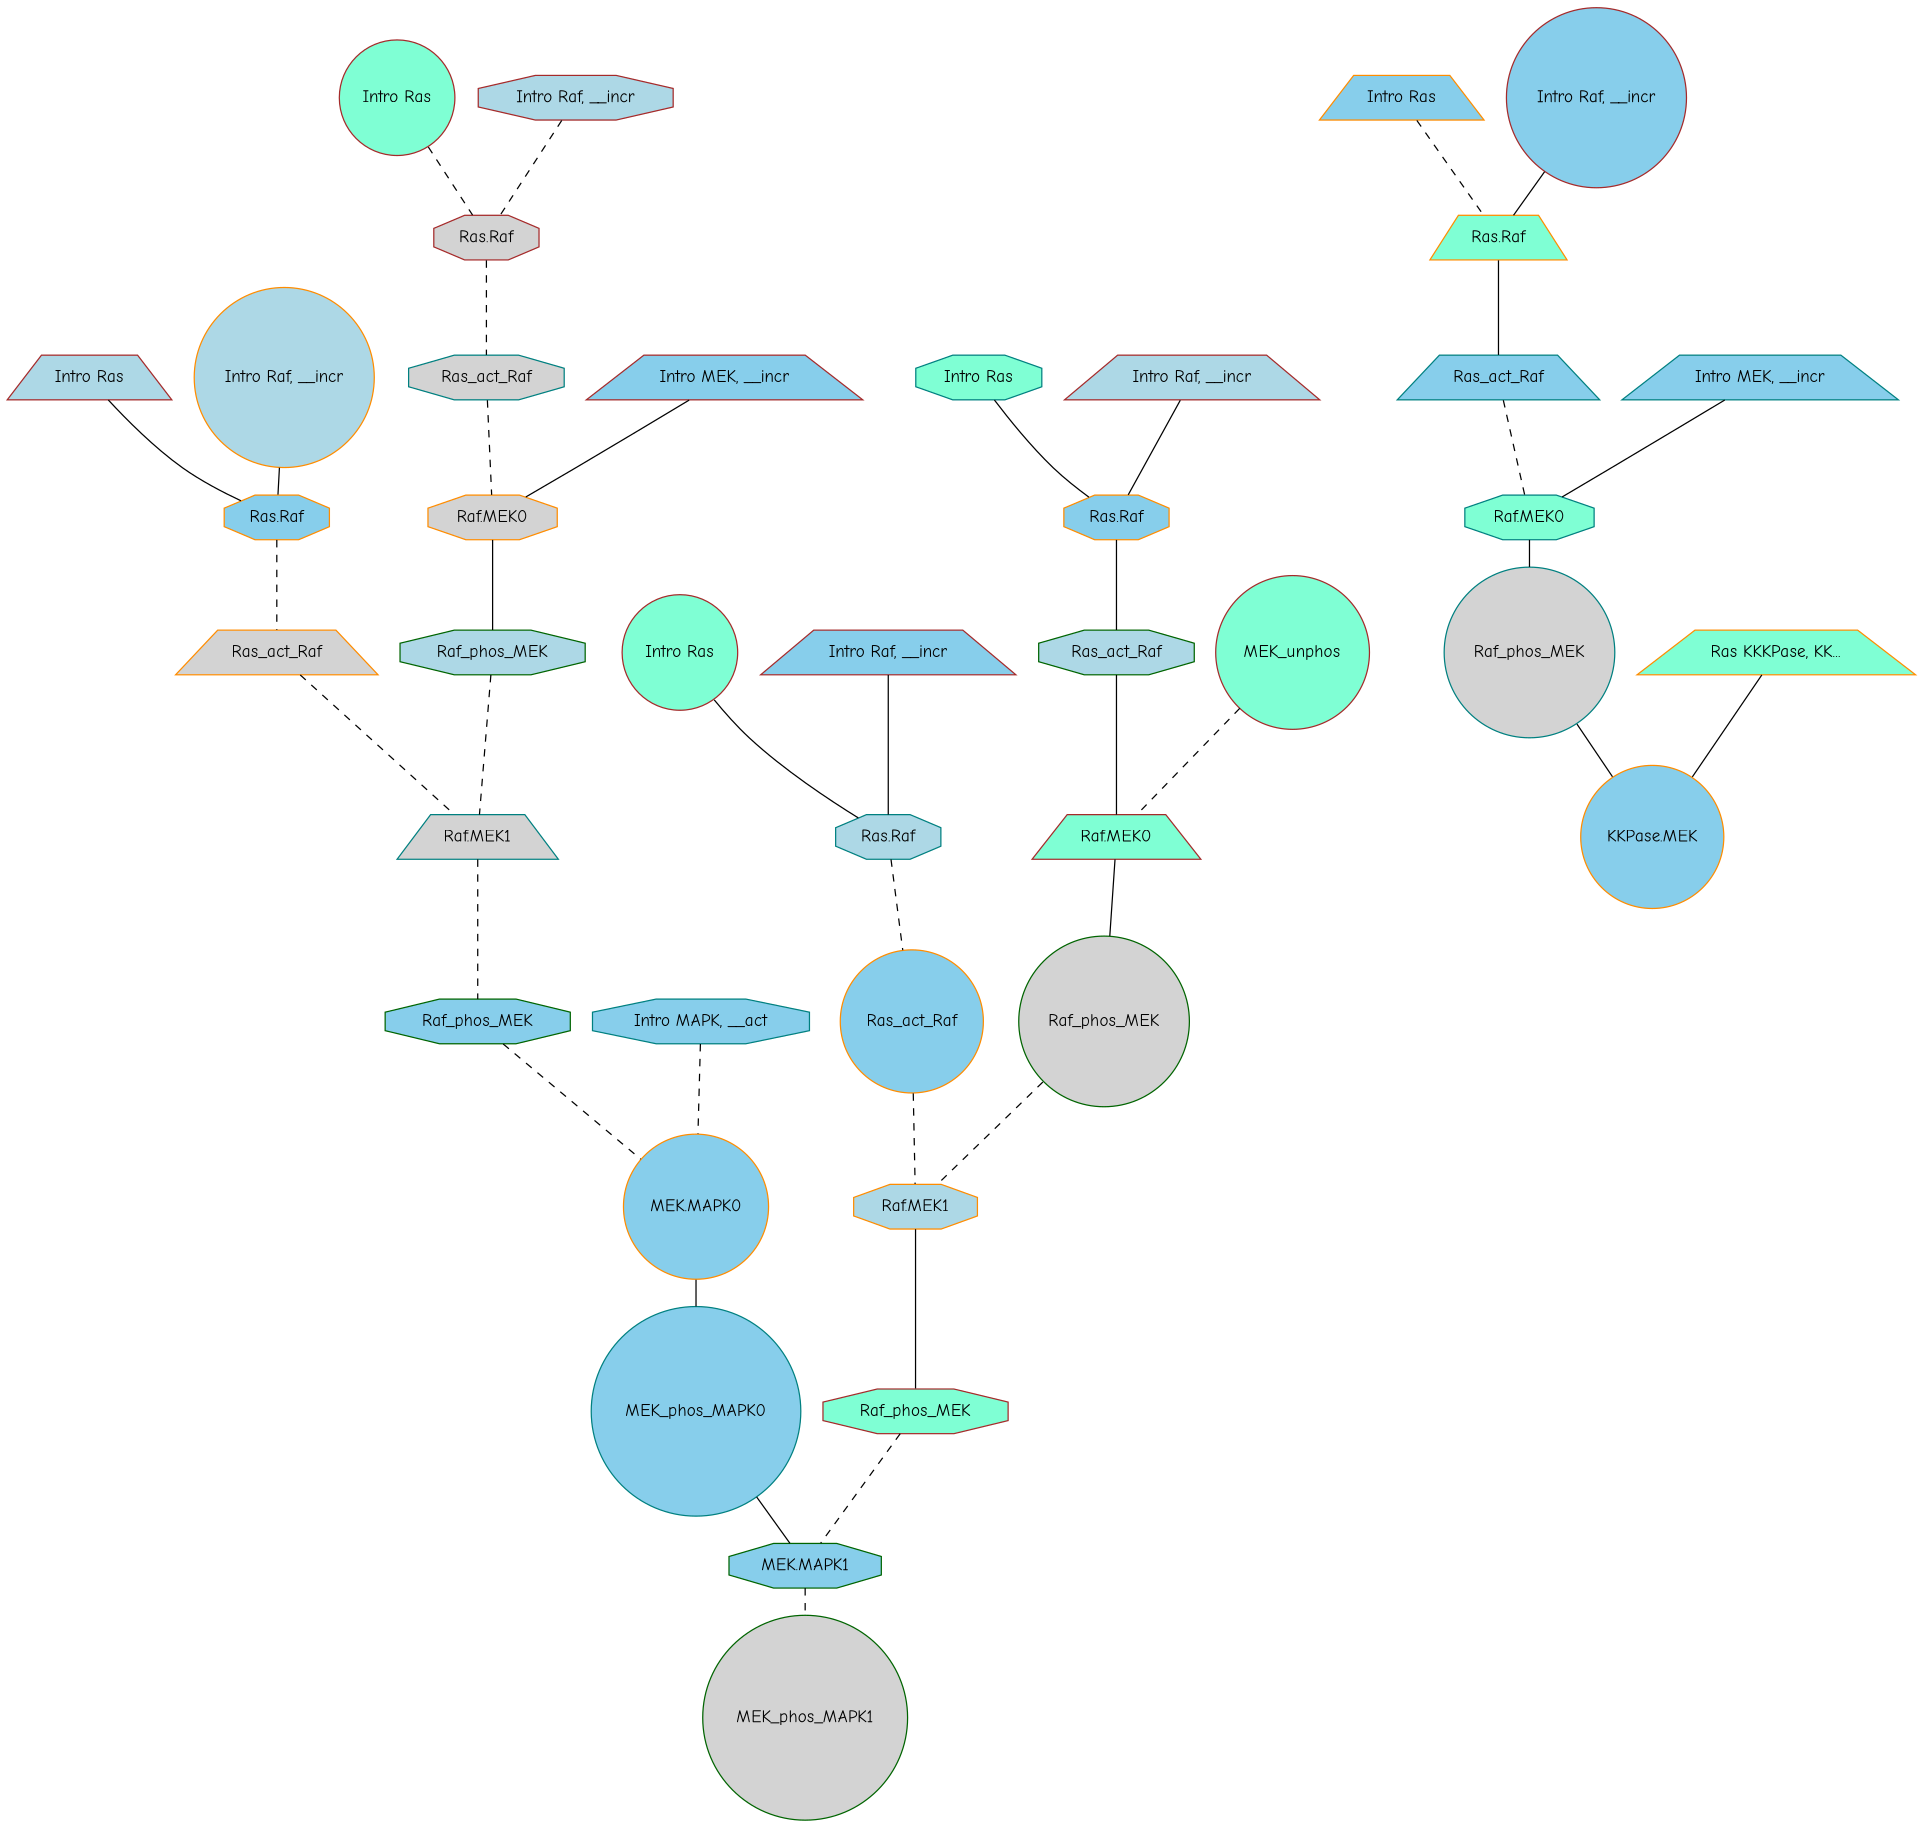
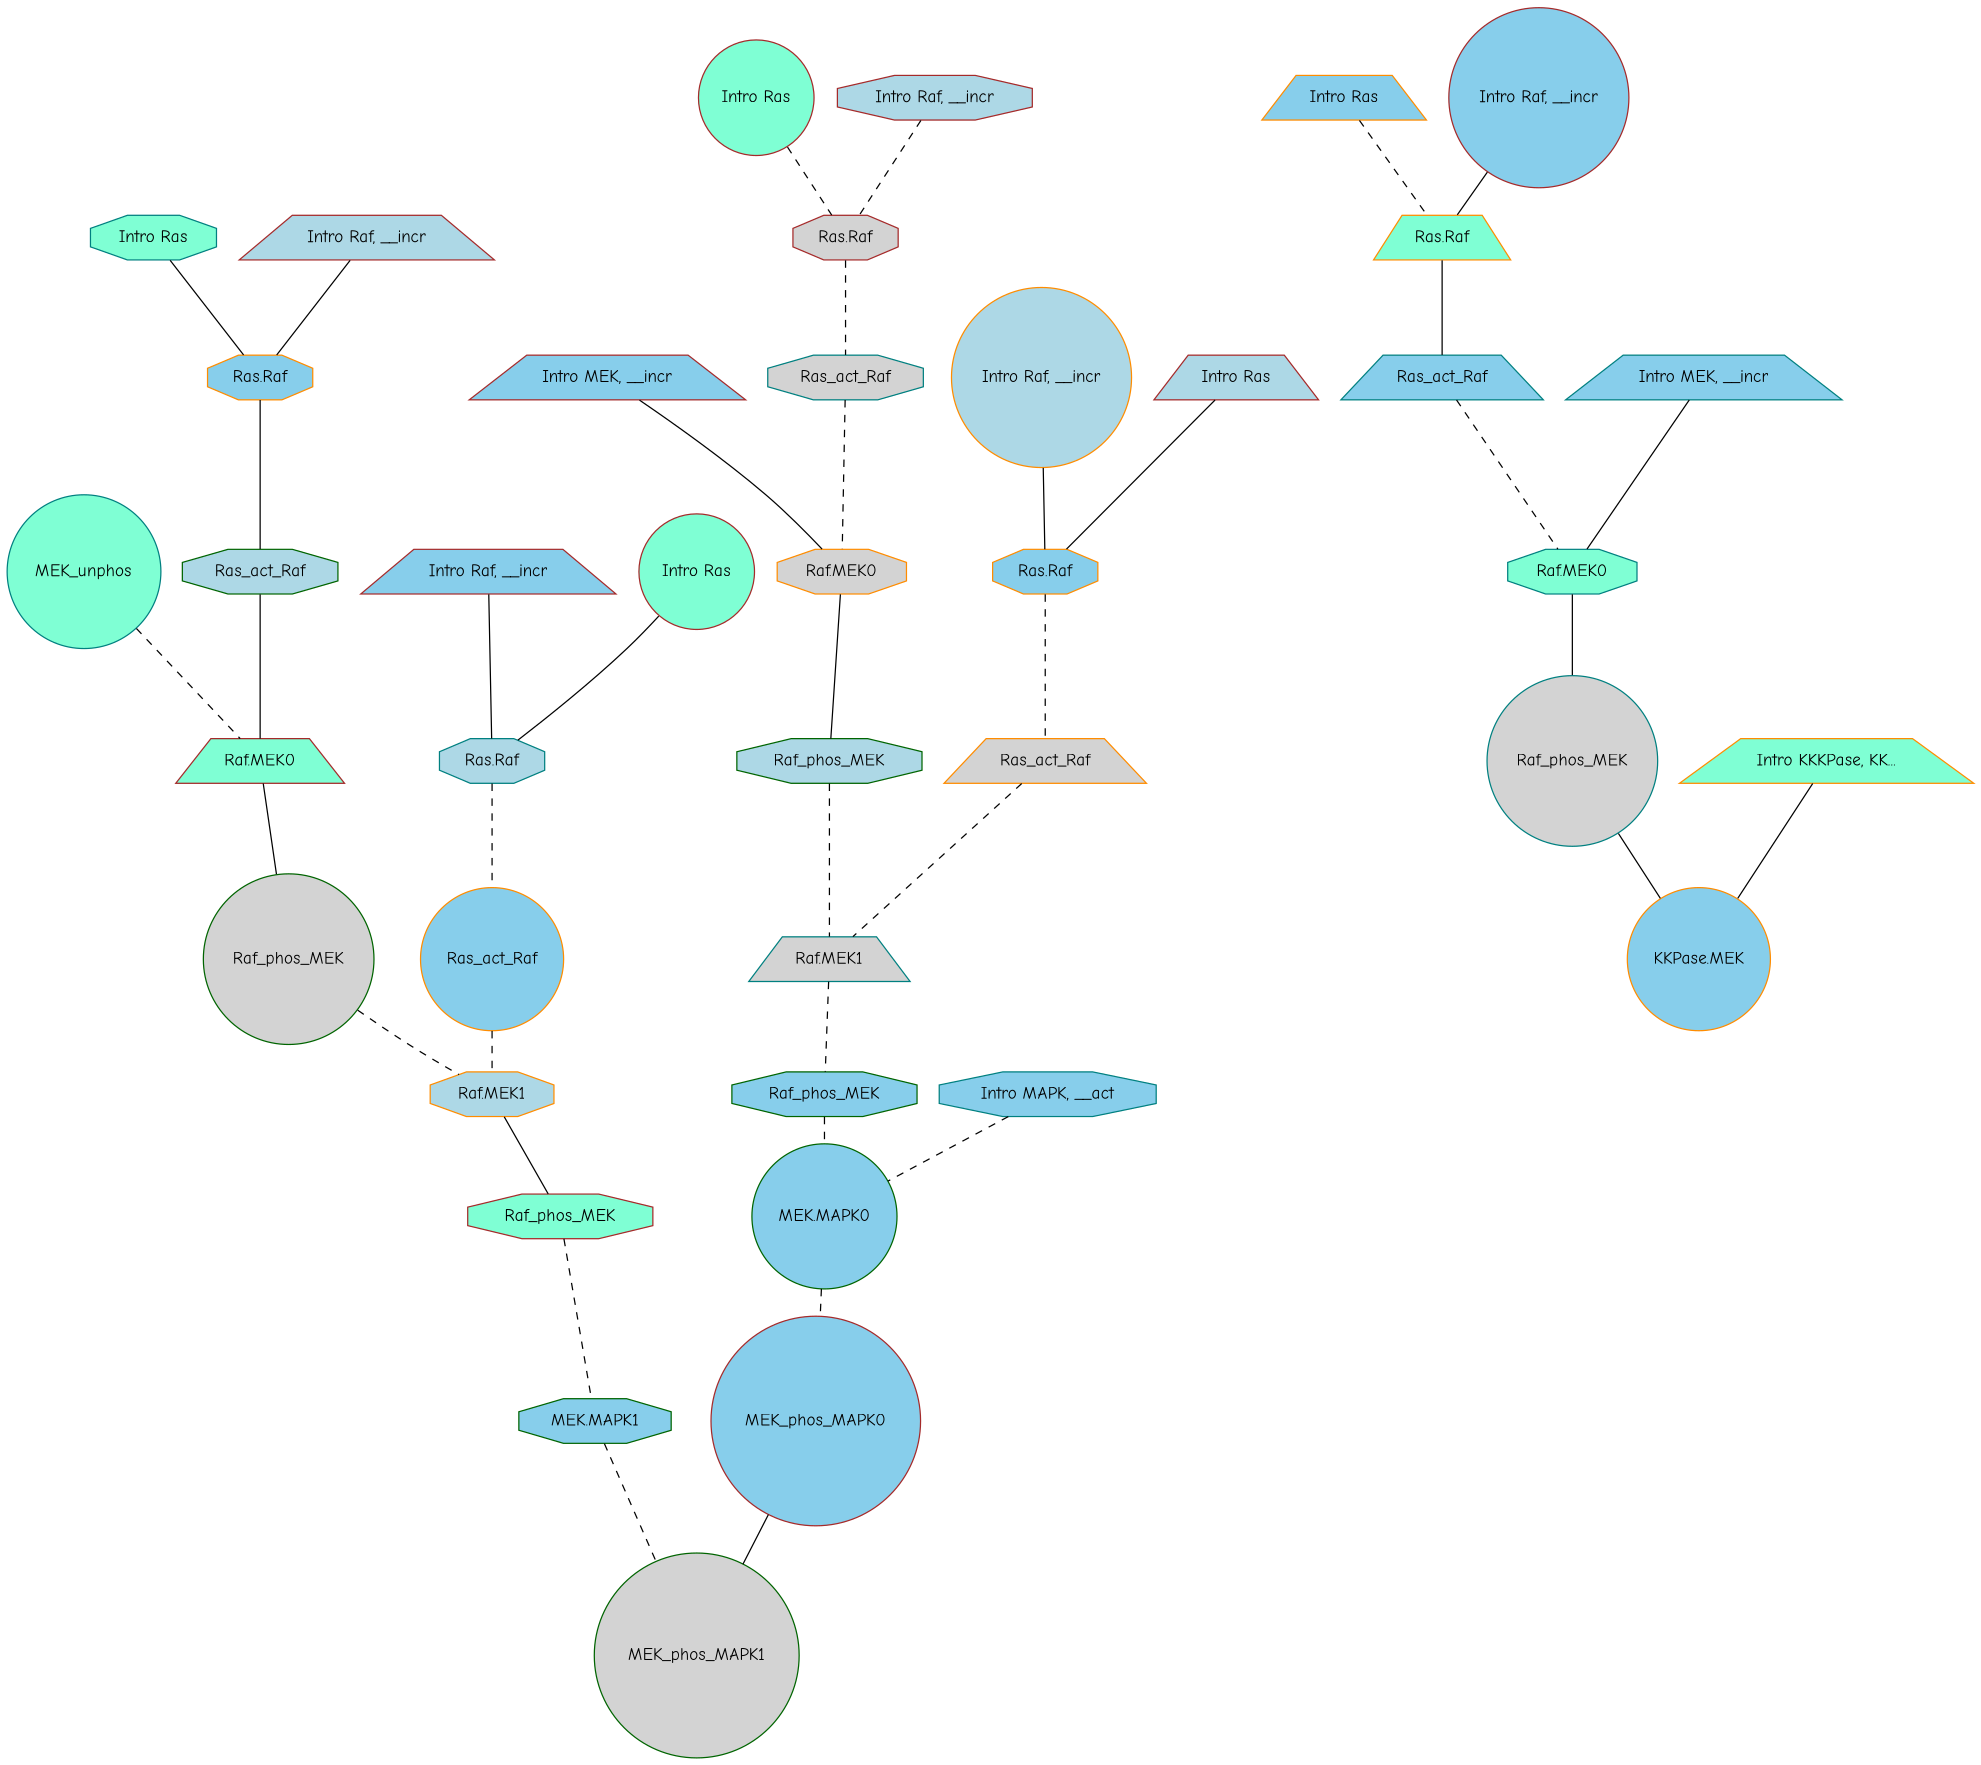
node "MEK_unphos": color brown -> teal
node "Ras KKKPase, KK...": label "Ras KKKPase, KK..." -> "Intro KKKPase, KK..."
node "MEK.MAPK0": color darkorange -> darkgreen
edge "MEK.MAPK0" -- "MEK_phos_MAPK0": style solid -> dashed
node "MEK_phos_MAPK0": color teal -> brown
edge "MEK_phos_MAPK0" -- "MEK.MAPK1": now "MEK_phos_MAPK0" -- "MEK_phos_MAPK1"
